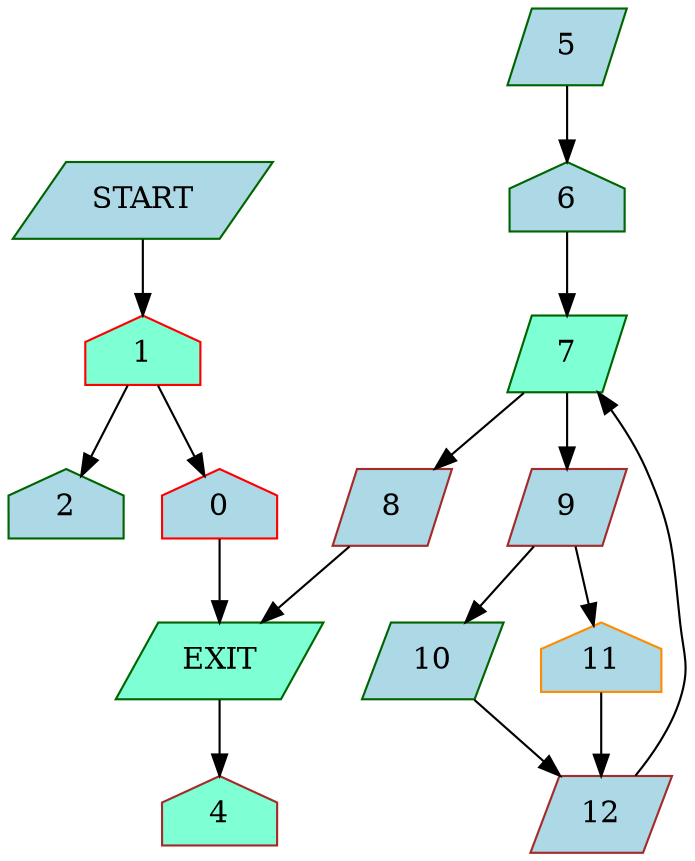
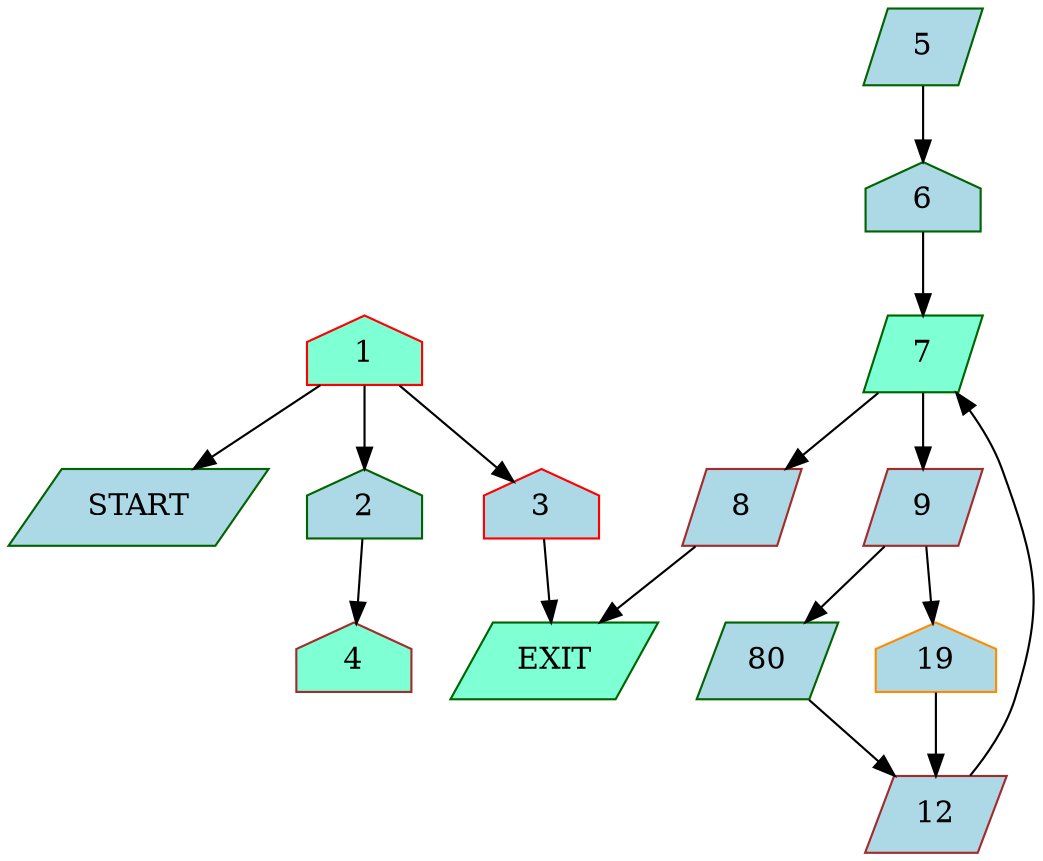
edge "START" -> "1": reversed
node "0": label "0" -> "3"
node "10": label "10" -> "80"
node "11": label "11" -> "19"
edge "EXIT" -> "4": now "2" -> "4"
